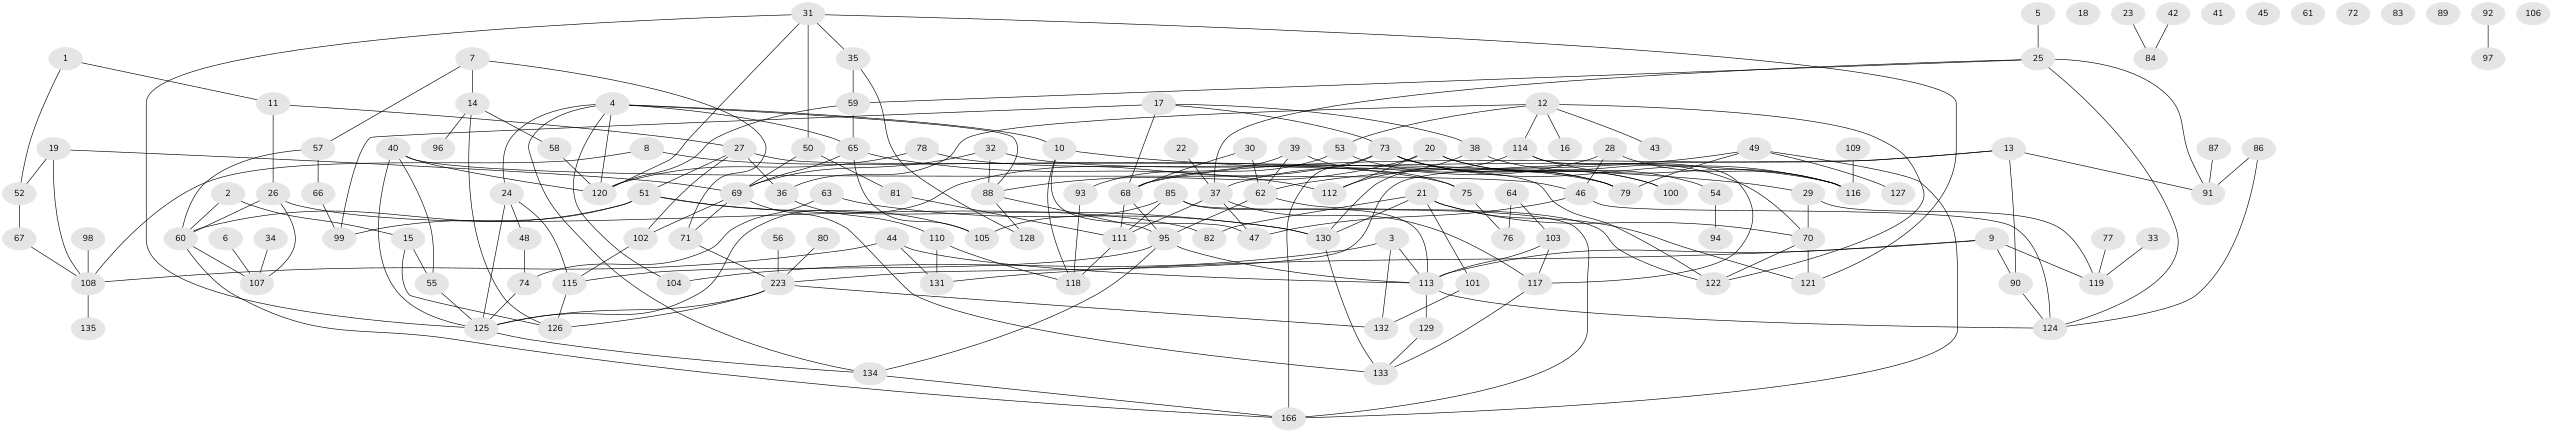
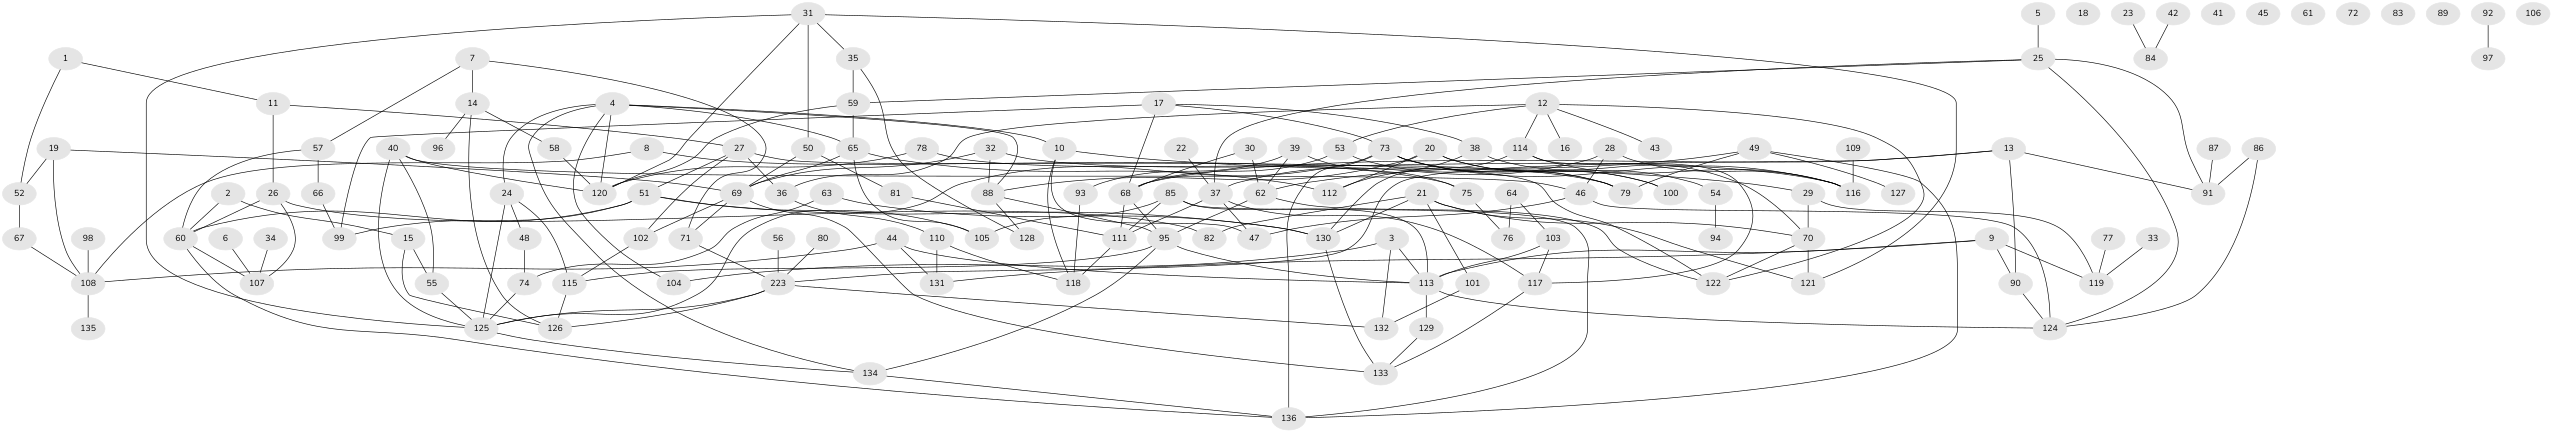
node "166": label "166" -> "136"
